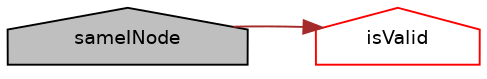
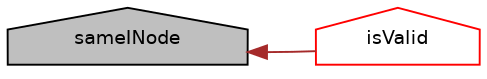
edge "sameINode" -> "isValid": reversed
